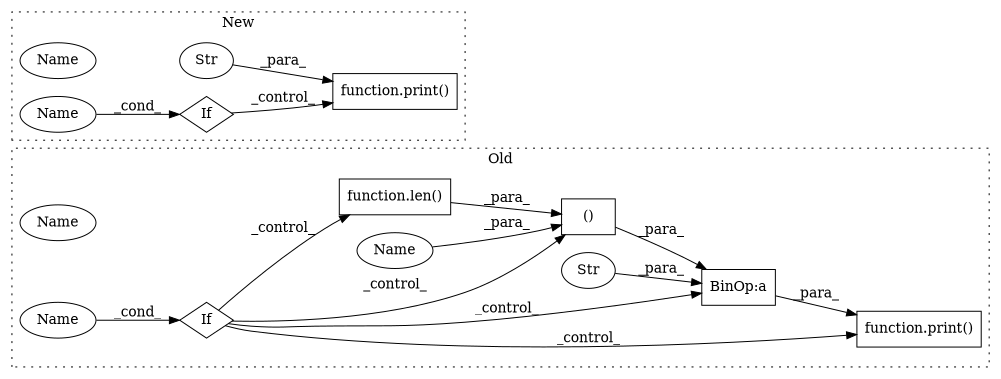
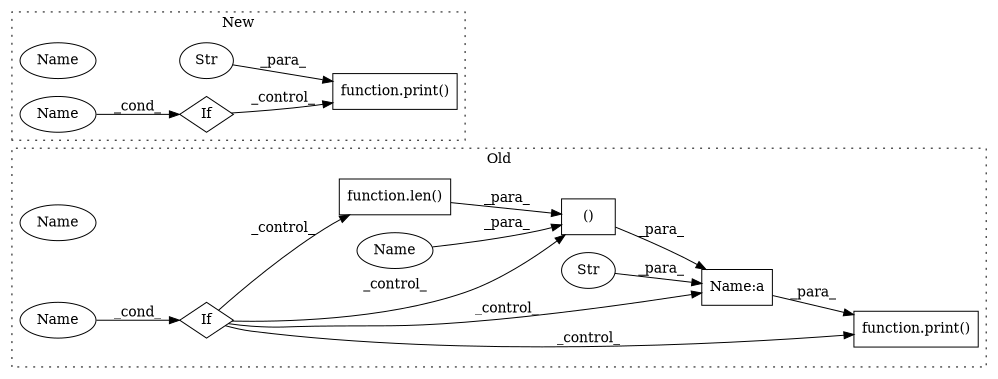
node "BinOp:a": label "BinOp:a" -> "Name:a"
